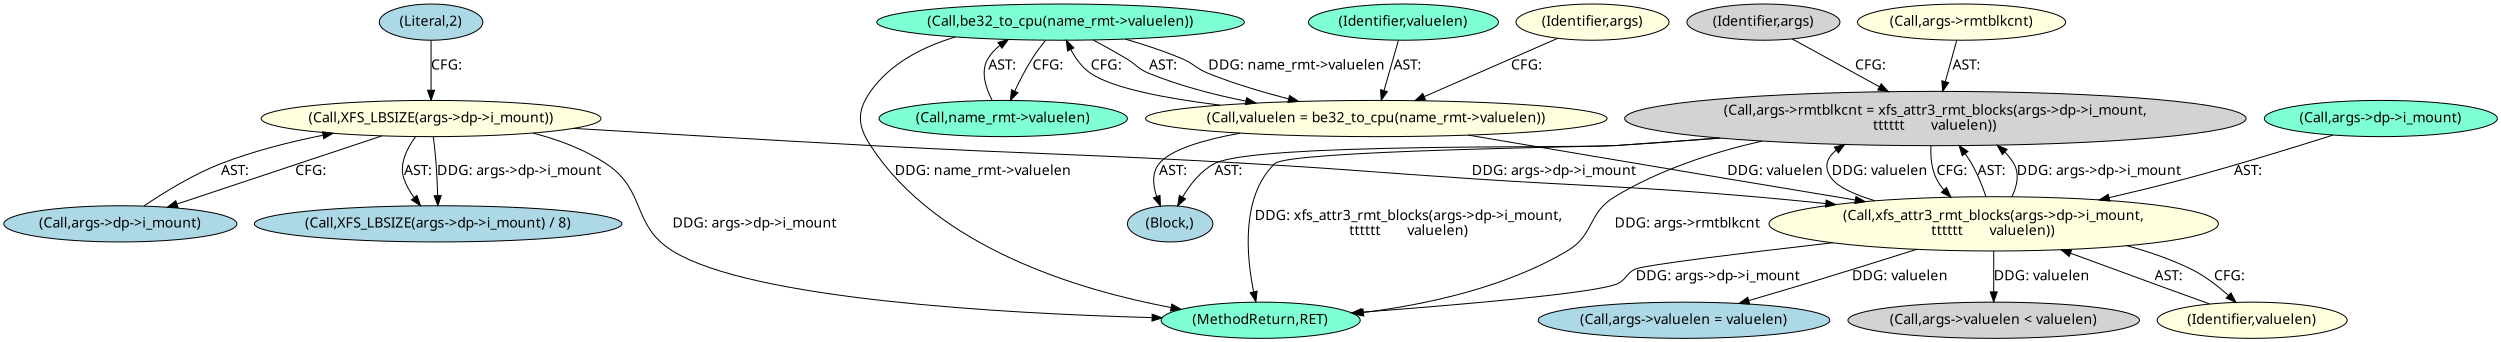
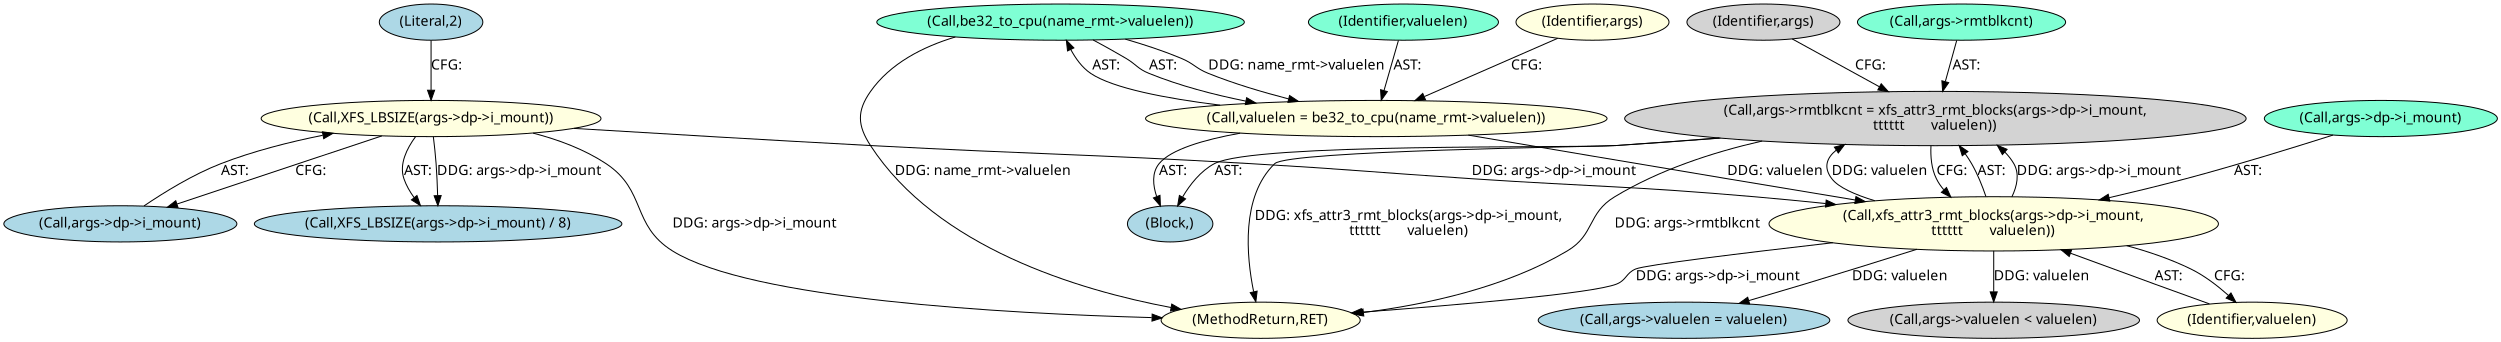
node "(Call,args->rmtblkcnt)": fillcolor lightyellow -> aquamarine
edge "(Call,valuelen = be32_to_cpu(name_rmt->valuelen))" -> "(Call,be32_to_cpu(name_rmt->valuelen))": label "CFG: " -> "AST: "
node "(Call,name_rmt->valuelen)": removed
node "(MethodReturn,RET)": fillcolor aquamarine -> lightyellow
